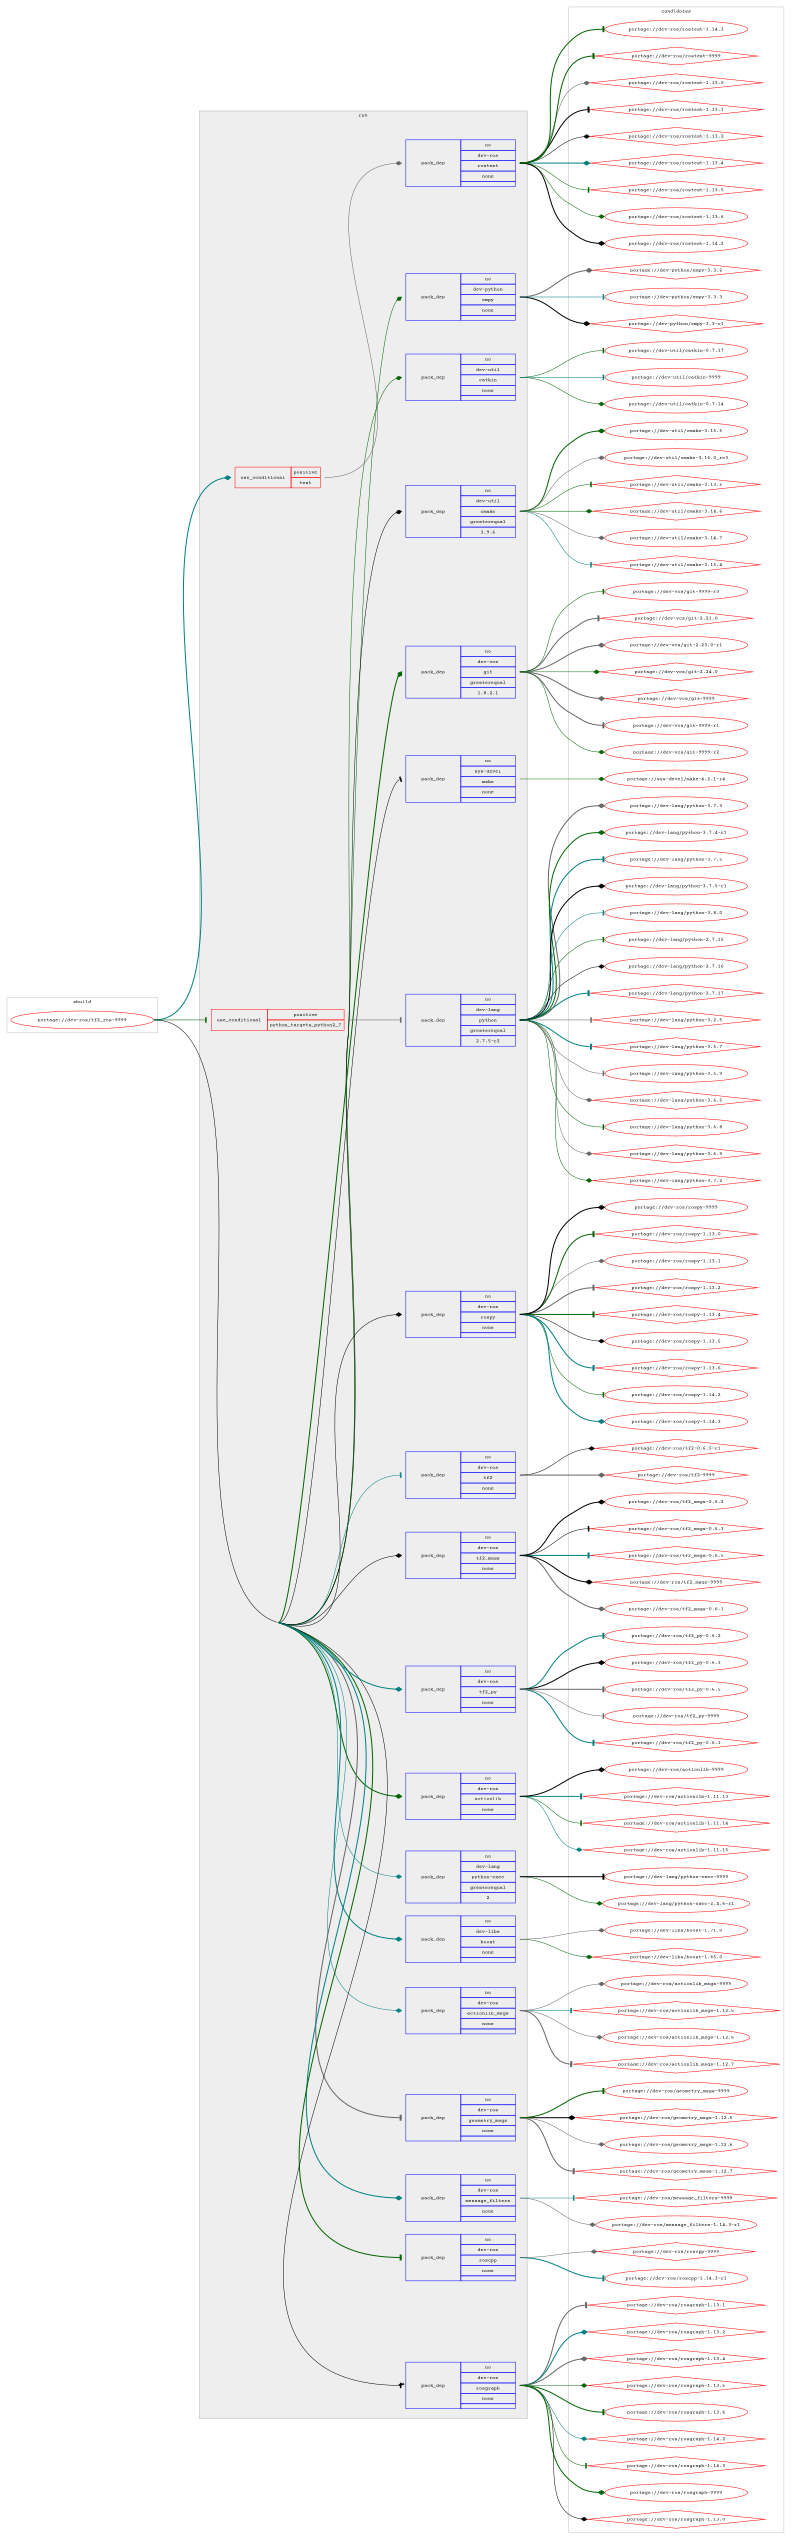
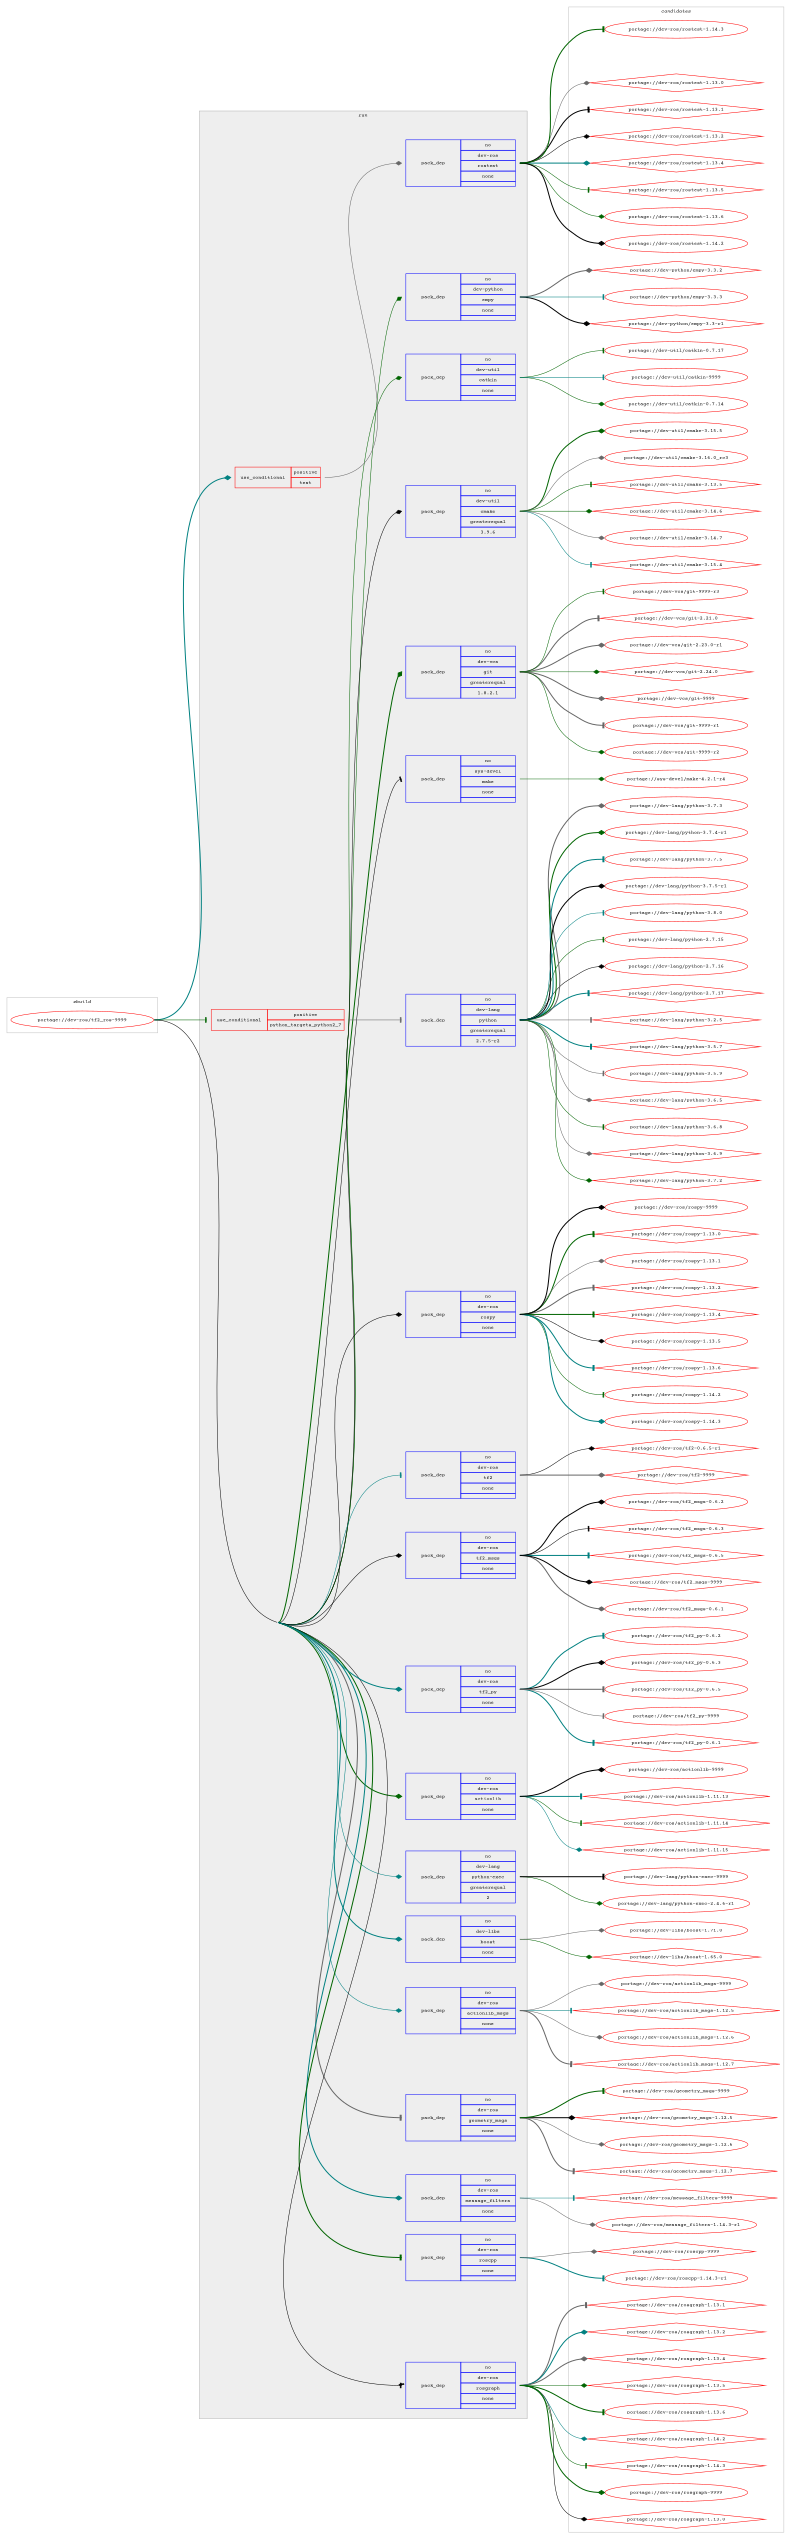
node "portage://dev-ros/rostest-9999": removed
